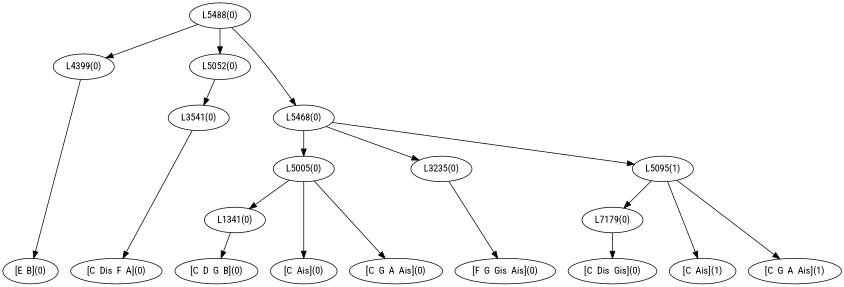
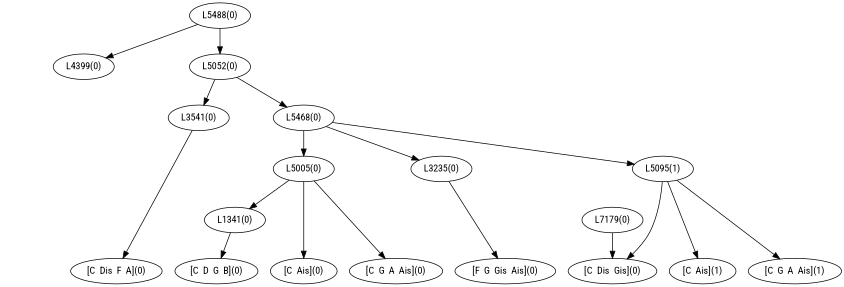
edge "L5488(0)" -> "L5468(0)": now "L5052(0)" -> "L5468(0)"
edge "L5095(1)" -> "L7179(0)": now "L5095(1)" -> "[C  Dis  Gis](0)"
node "[E  B](0)": removed
